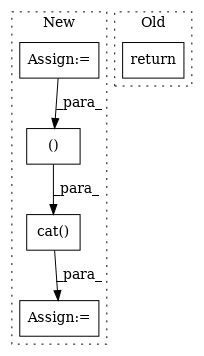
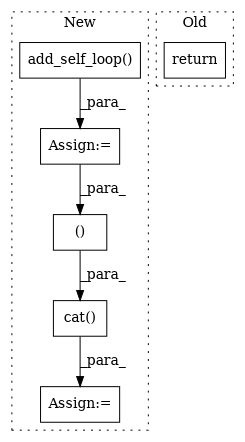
node "add_self_loop()": added
